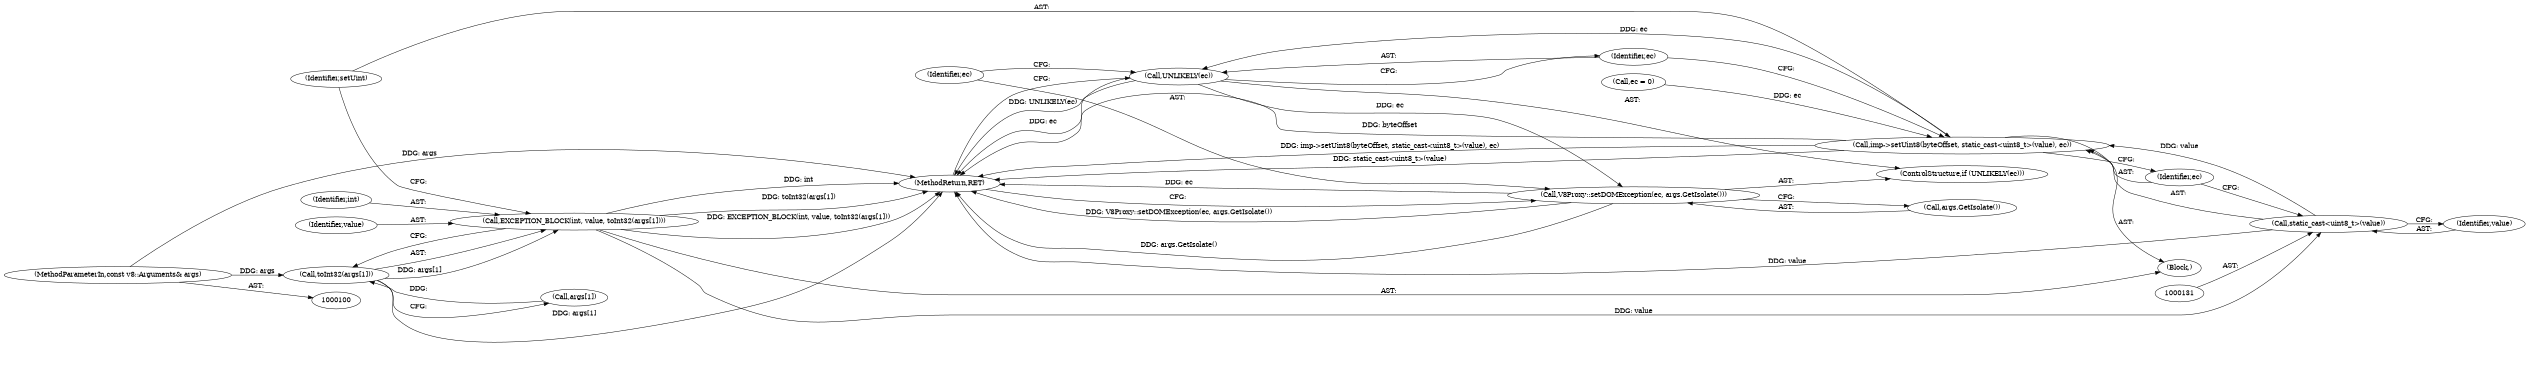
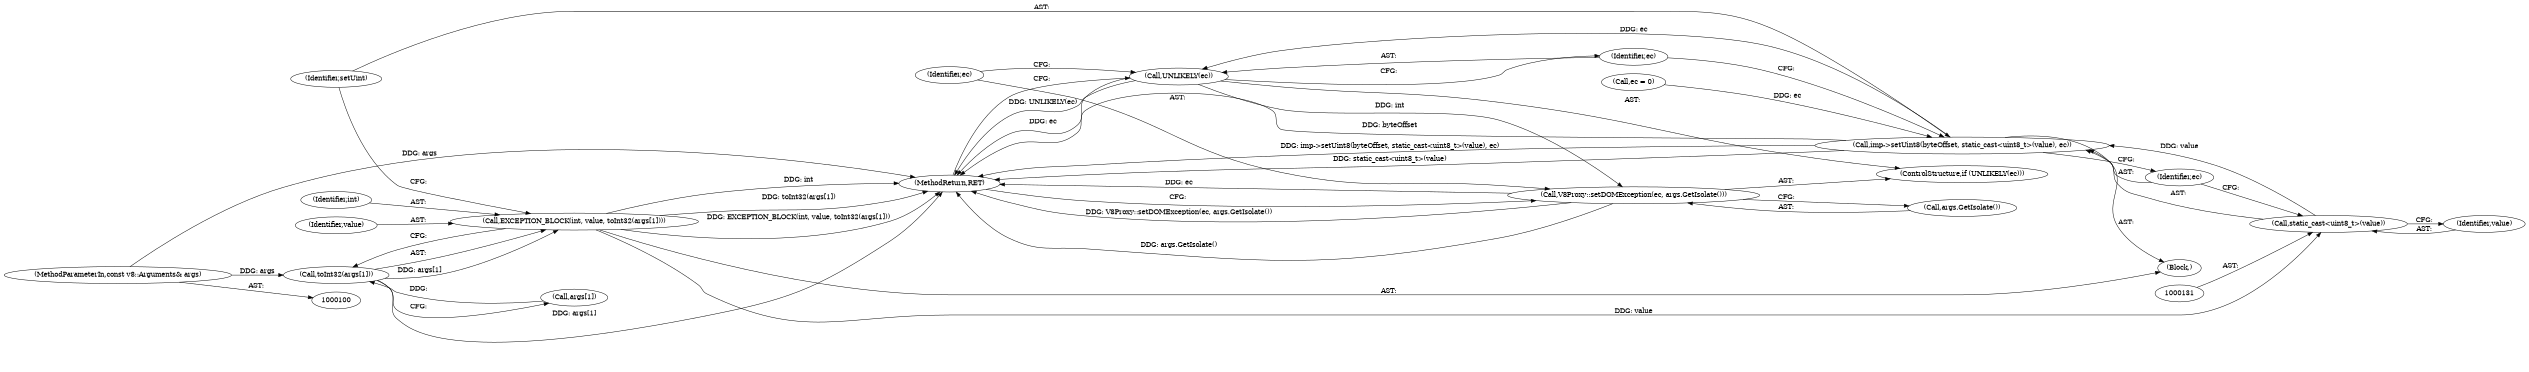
edge "(Call,UNLIKELY(ec))" -> "(Call,V8Proxy::setDOMException(ec, args.GetIsolate()))": label "DDG: ec" -> "DDG: int"
edge "(Call,static_cast<uint8_t>(value))" -> "(MethodReturn,RET)": removed, label "DDG: value"
